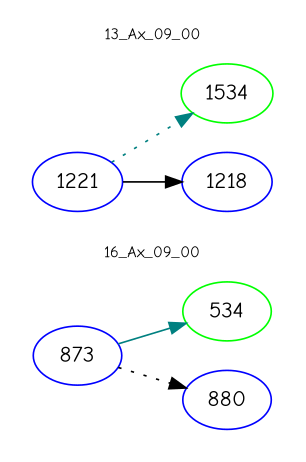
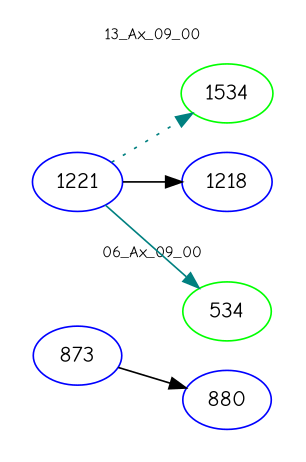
cluster "16_Ax_09_00": label "16_Ax_09_00" -> "06_Ax_09_00"
edge "873" -> "534": now "1221" -> "534"
edge "873" -> "880": style dotted -> solid
